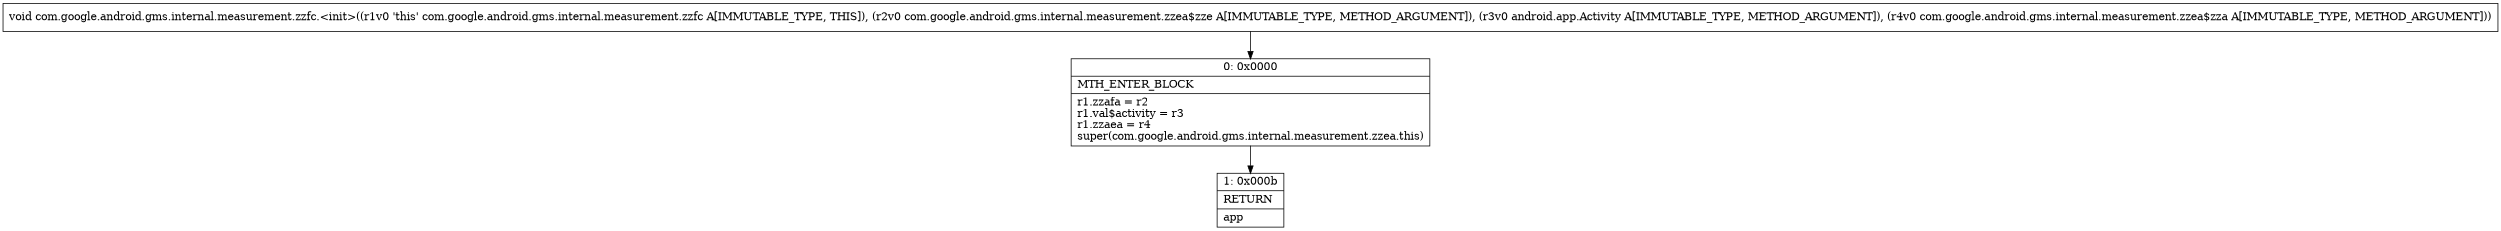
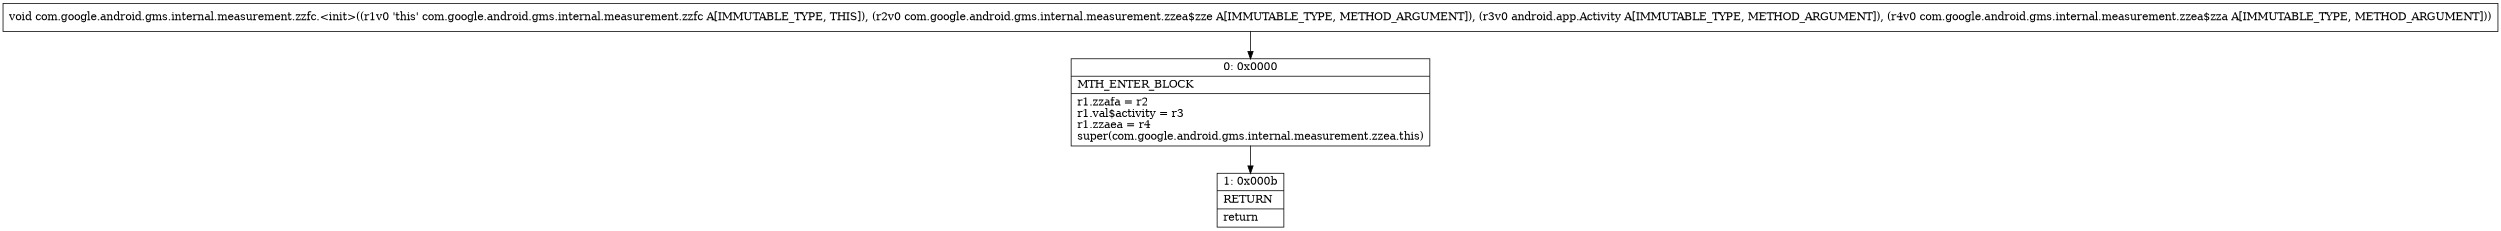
node "1: 0x000b": text "app" -> "return"
